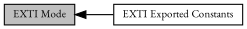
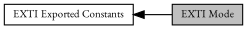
edge "EXTI Exported Constants" -> "EXTI Mode": reversed
